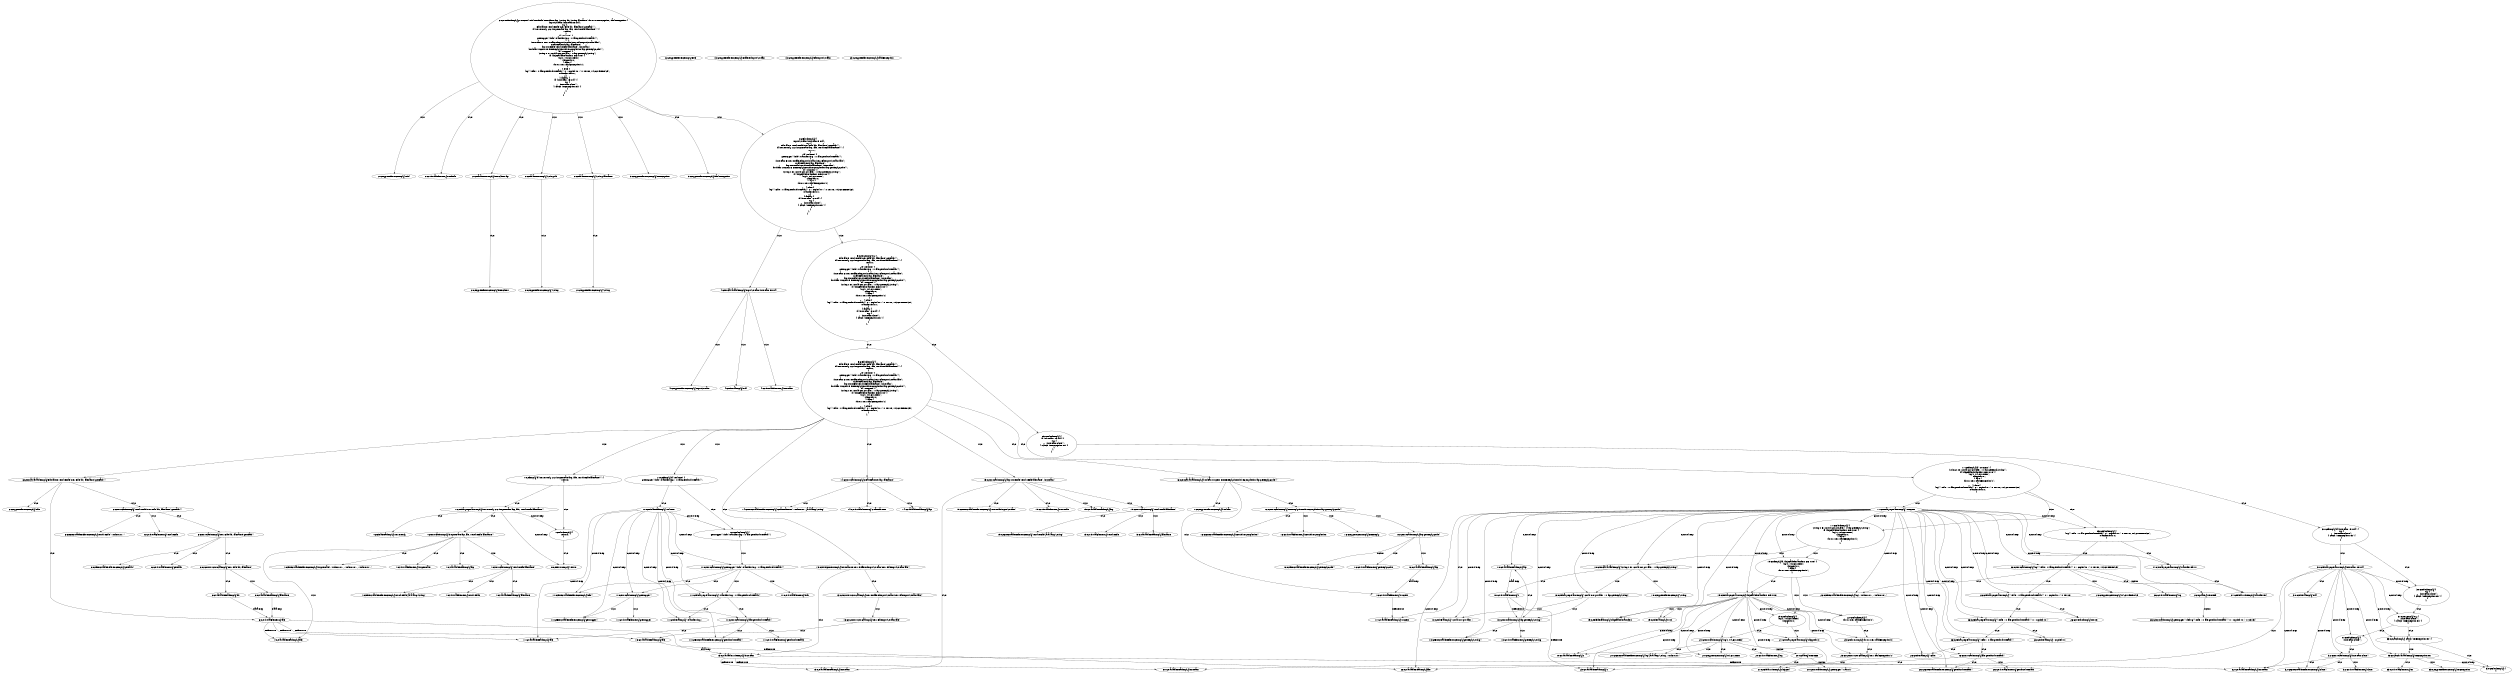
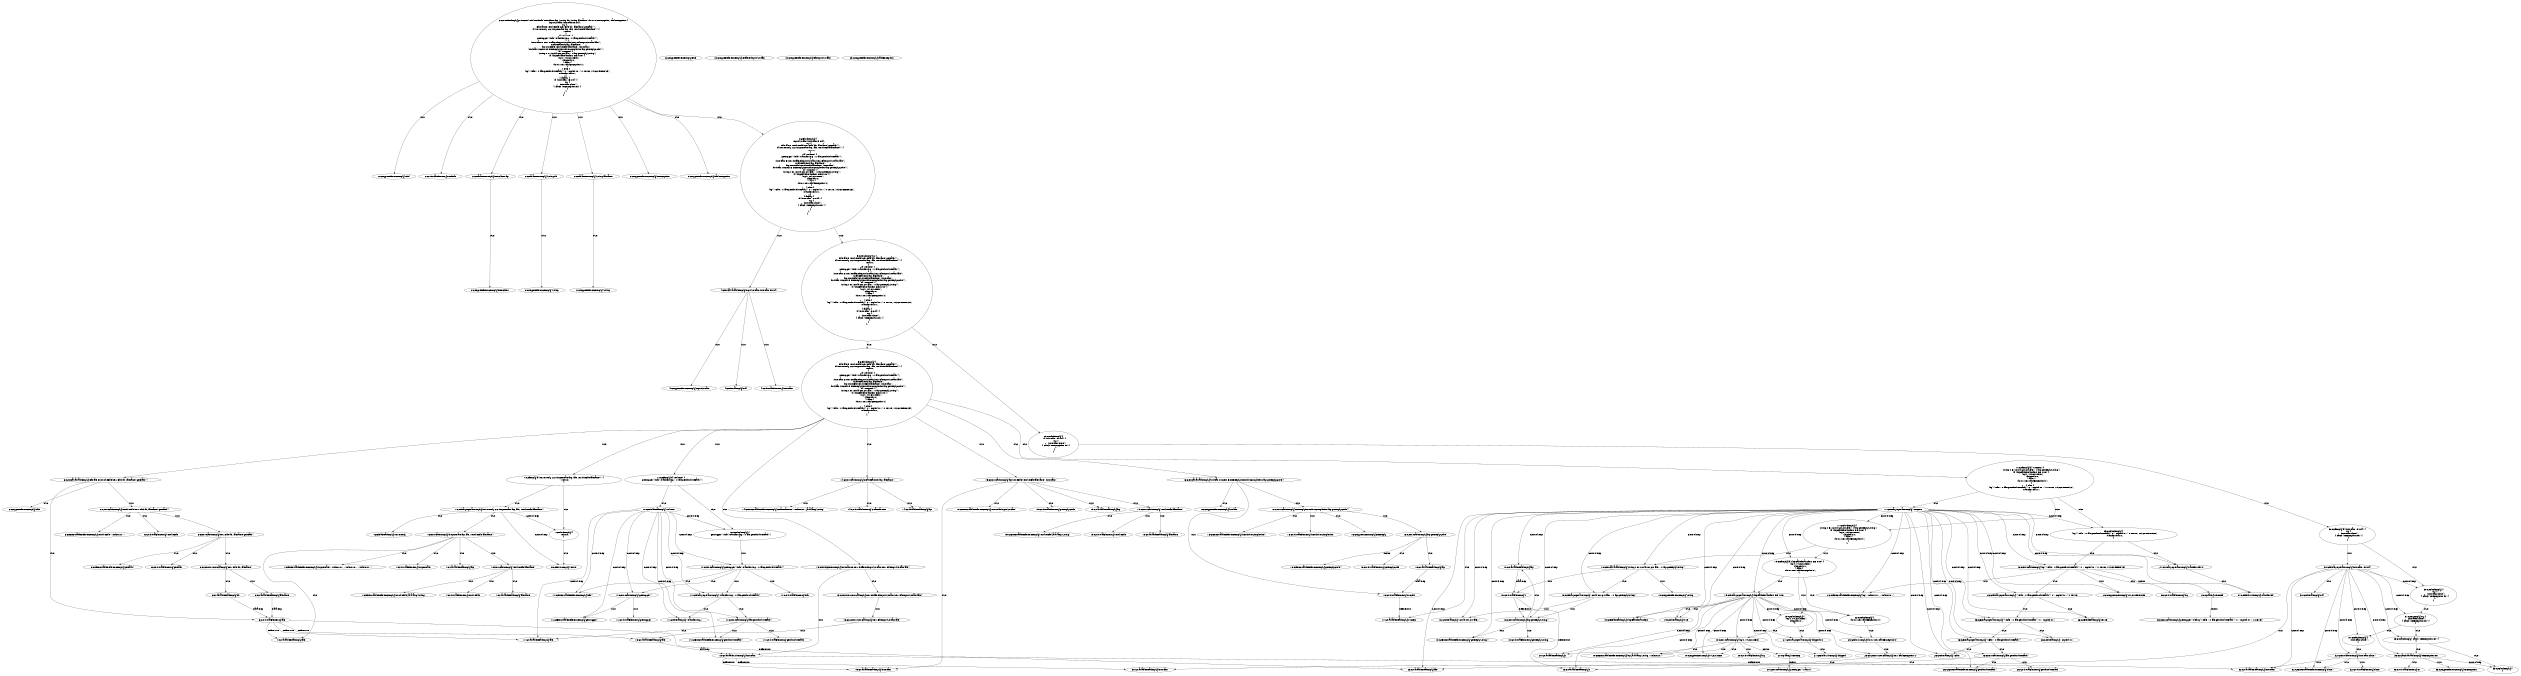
node "15:CtVirtualElement@storeFile": label "15:CtVirtualElement@storeFile" -> "15:CtVirtualElement@getReplyCode"
node "26:CtMethodImpl@server": label "26:CtMethodImpl@server" -> "26:CtFieldReadImpl@server"
edge "20:Update@UPDATE" -> "21:CtFieldWriteImpl@skipped": now "21:CtUnaryOperatorImpl@skipped++" -> "21:CtFieldWriteImpl@skipped"
